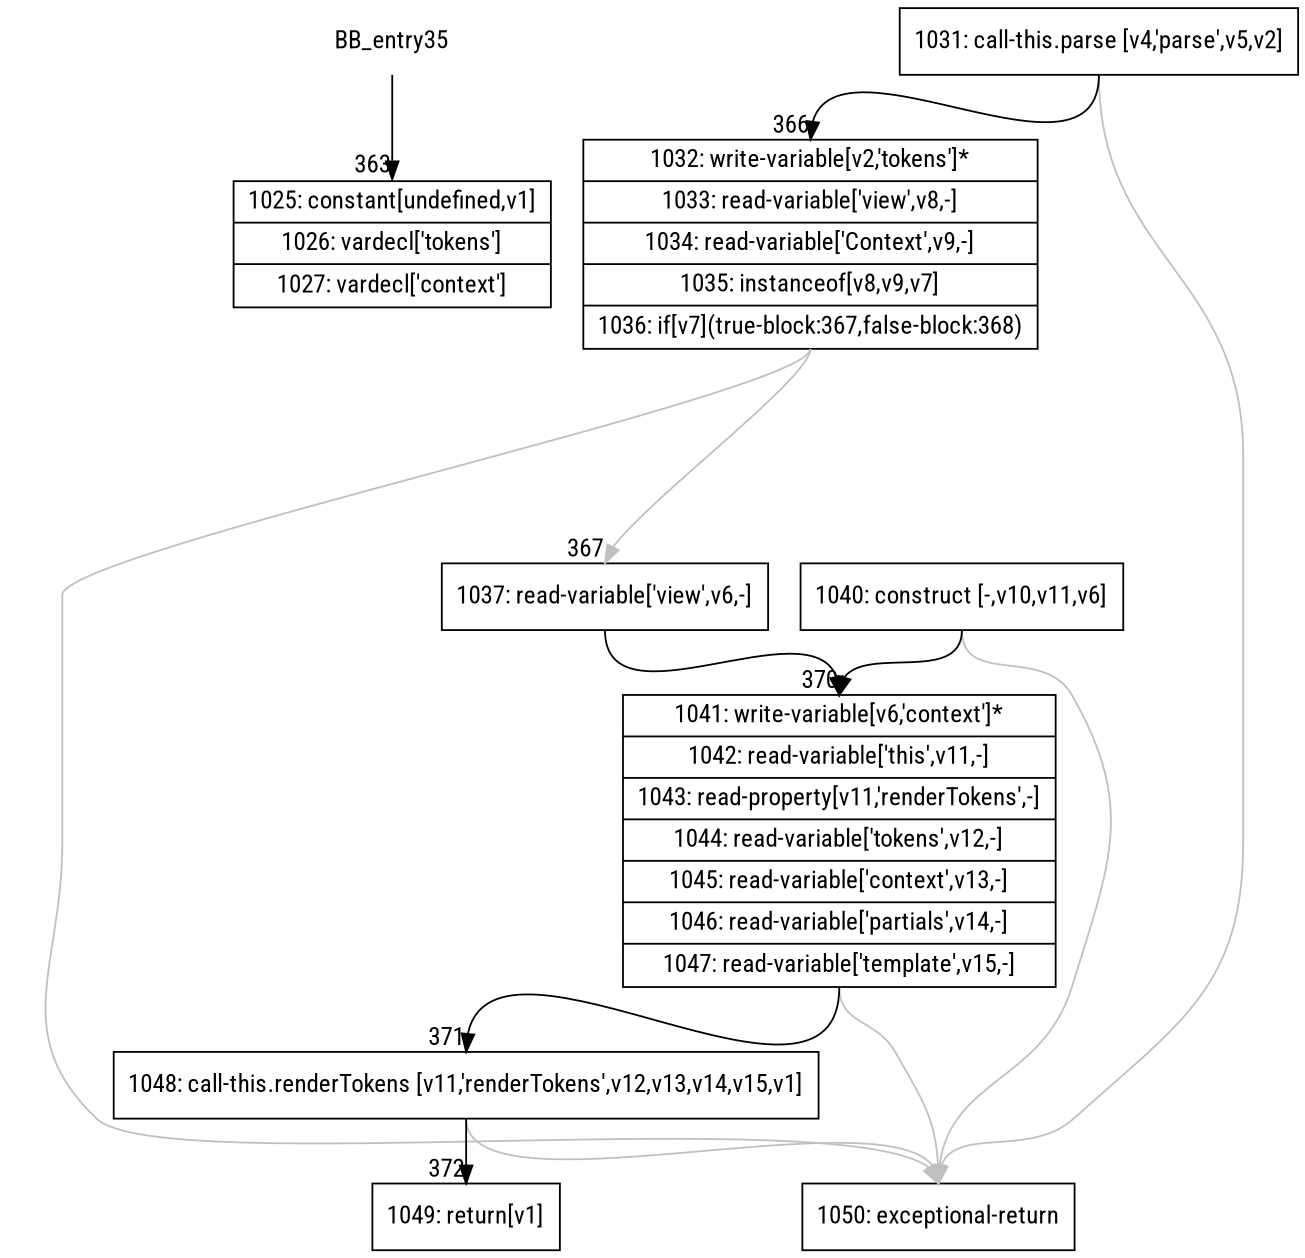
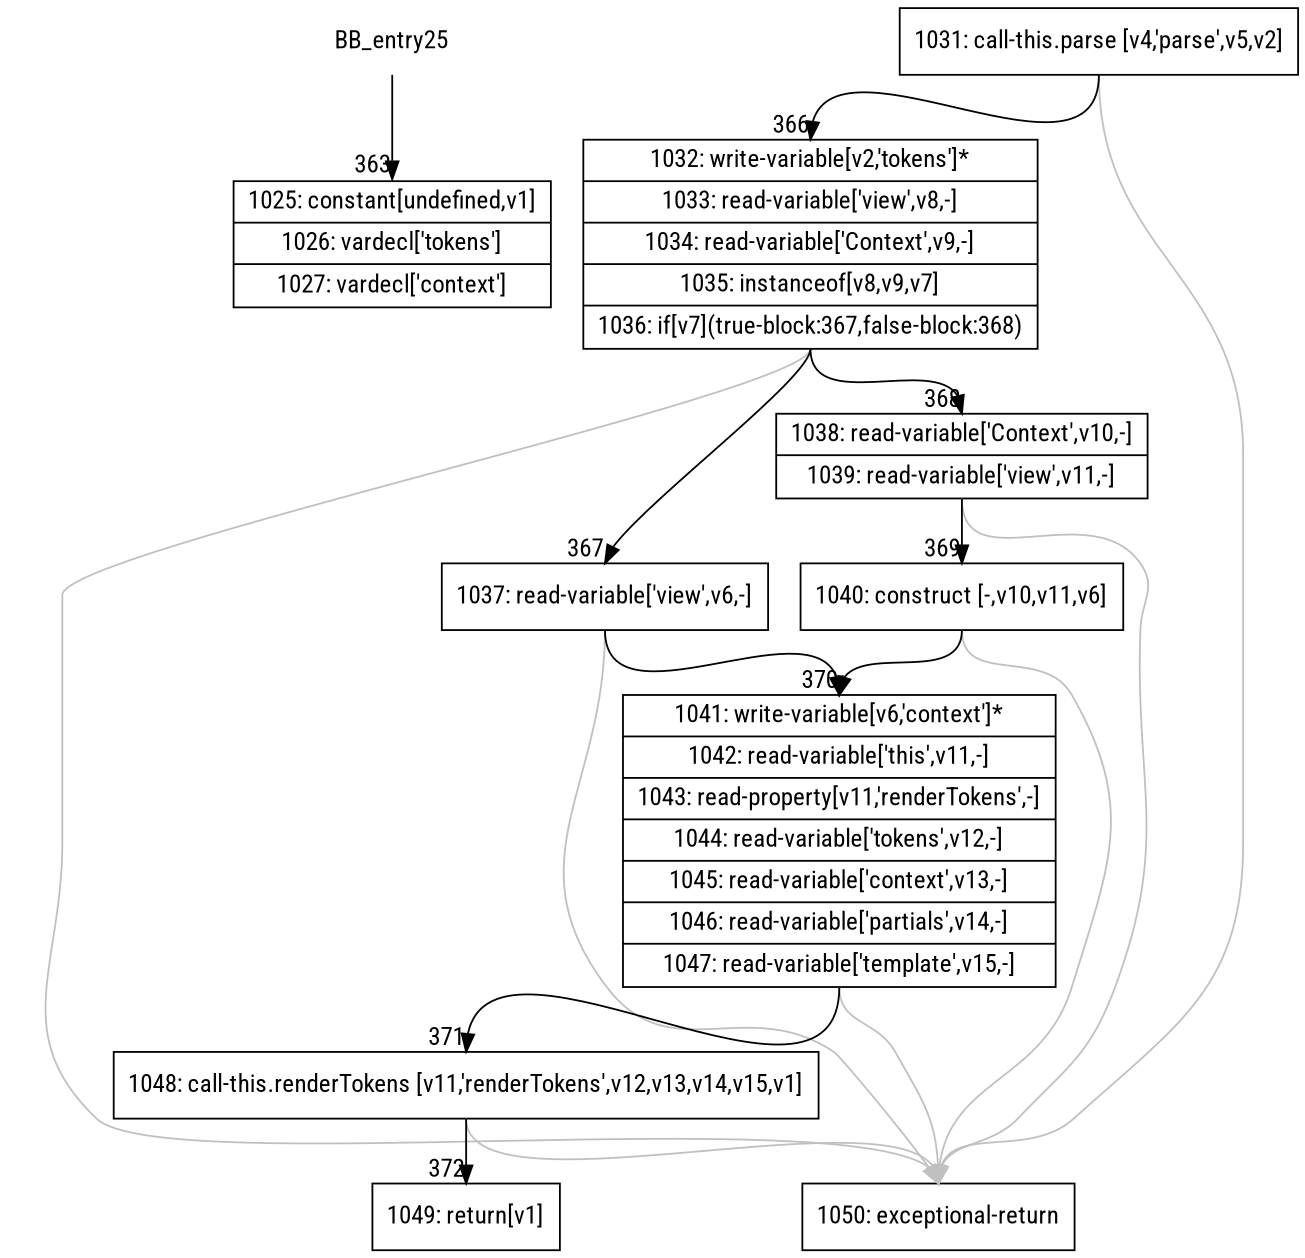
node "BB_entry35": label "BB_entry35" -> "BB_entry25"
edge "1032: write-variable[v2,'tokens']*" -> "1037: read-variable['view',v6,-]": color gray -> black
node "1038: read-variable['Context',v10,-]": added
edge "1037: read-variable['view',v6,-]" -> "1050: exceptional-return": added
